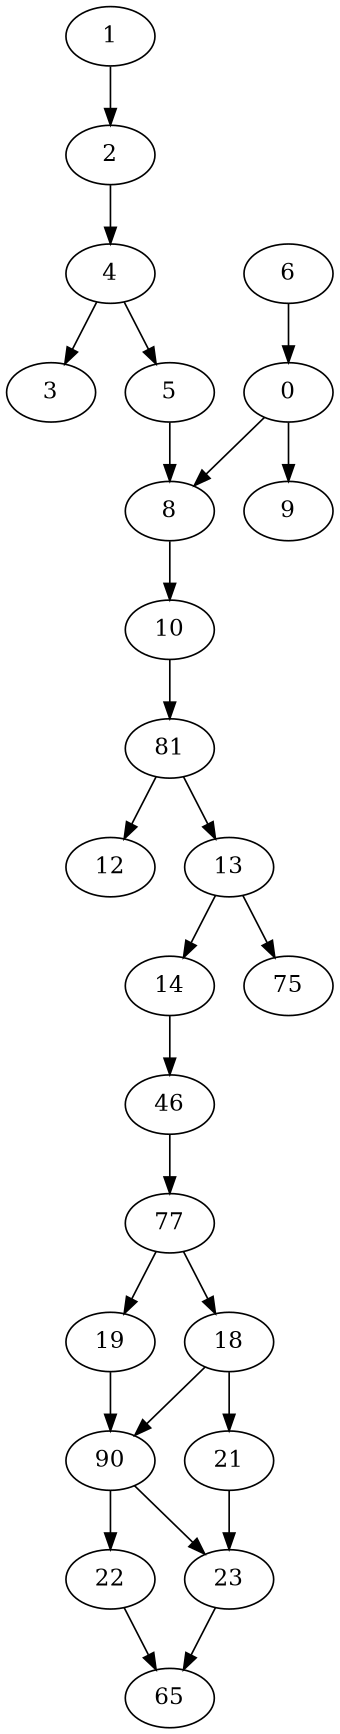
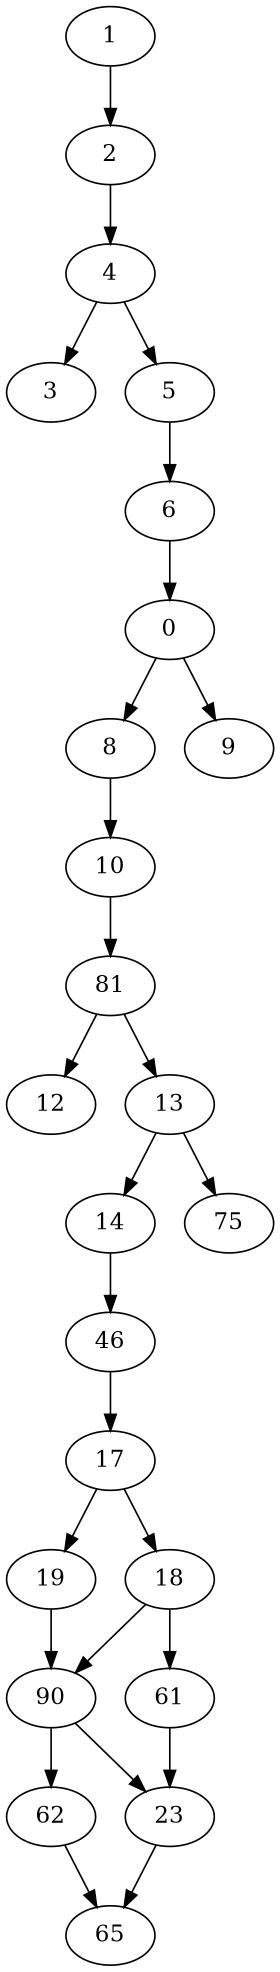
edge "5" -> "8": now "5" -> "6"
node "77": label "77" -> "17"
node "21": label "21" -> "61"
node "22": label "22" -> "62"
